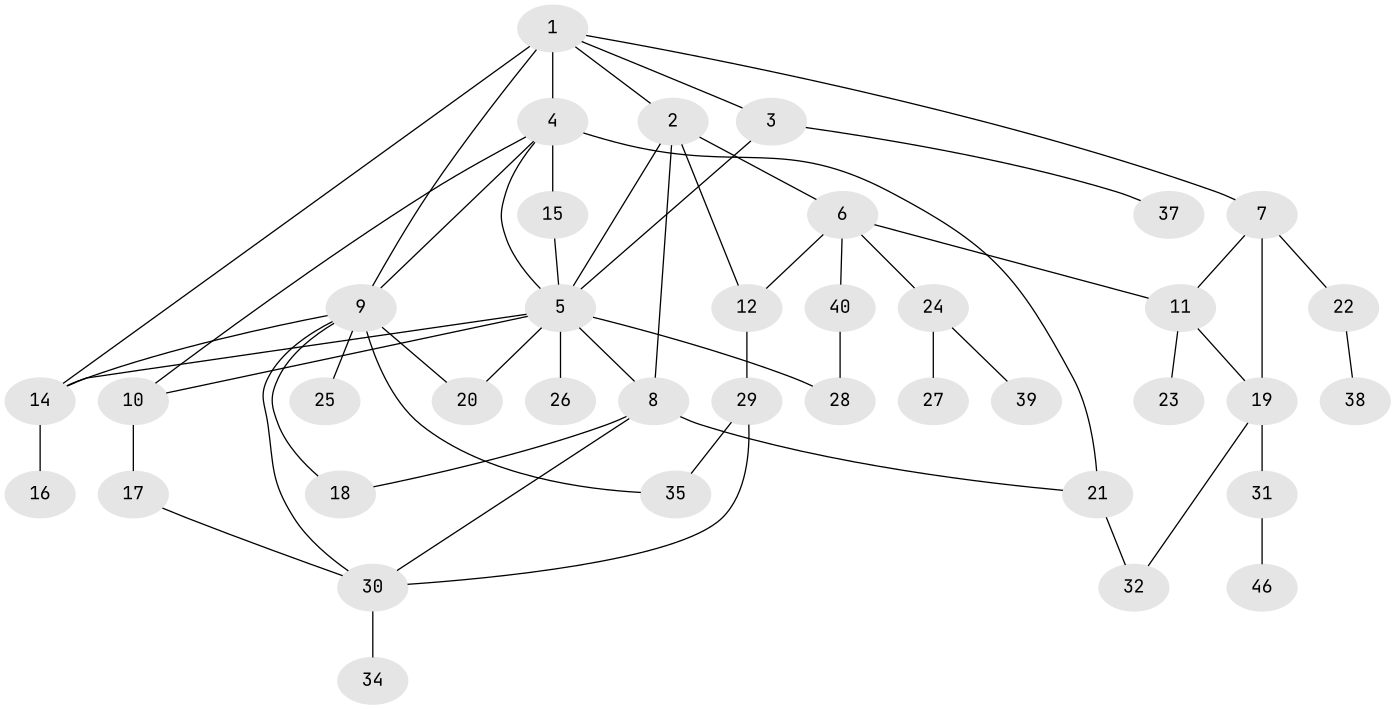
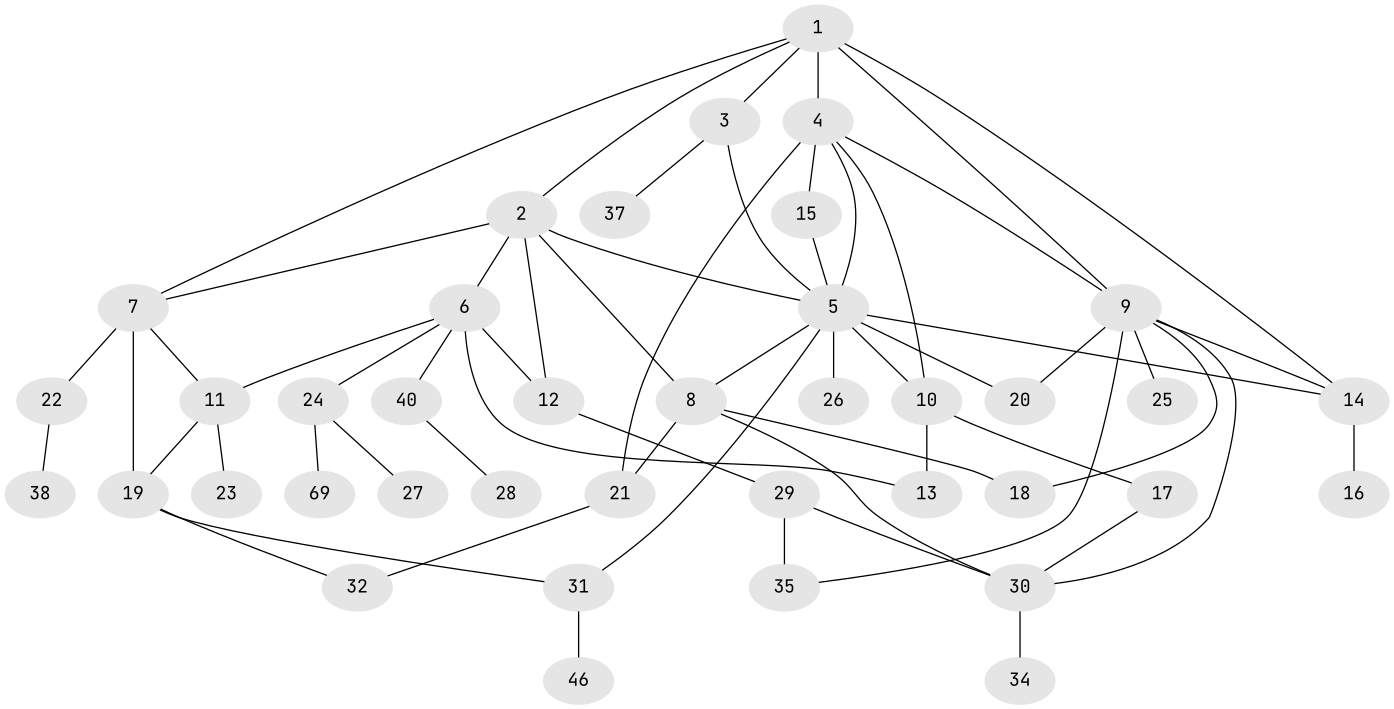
edge "2" -- "7": added
edge "5" -- "28": now "5" -- "31"
node "39": label "39" -> "69"
node "13": added
